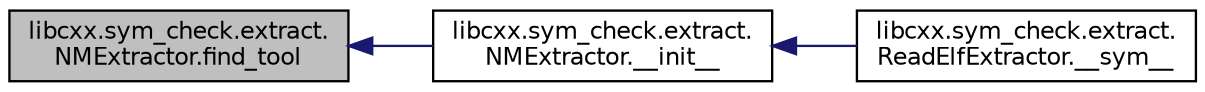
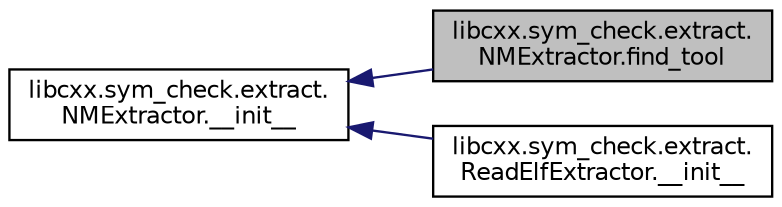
edge "libcxx.sym_check.extract. NMExtractor.__init__" -> "libcxx.sym_check.extract. NMExtractor.find_tool": reversed
node "libcxx.sym_check.extract. ReadElfExtractor.__sym__": label "libcxx.sym_check.extract. ReadElfExtractor.__sym__" -> "libcxx.sym_check.extract. ReadElfExtractor.__init__"
